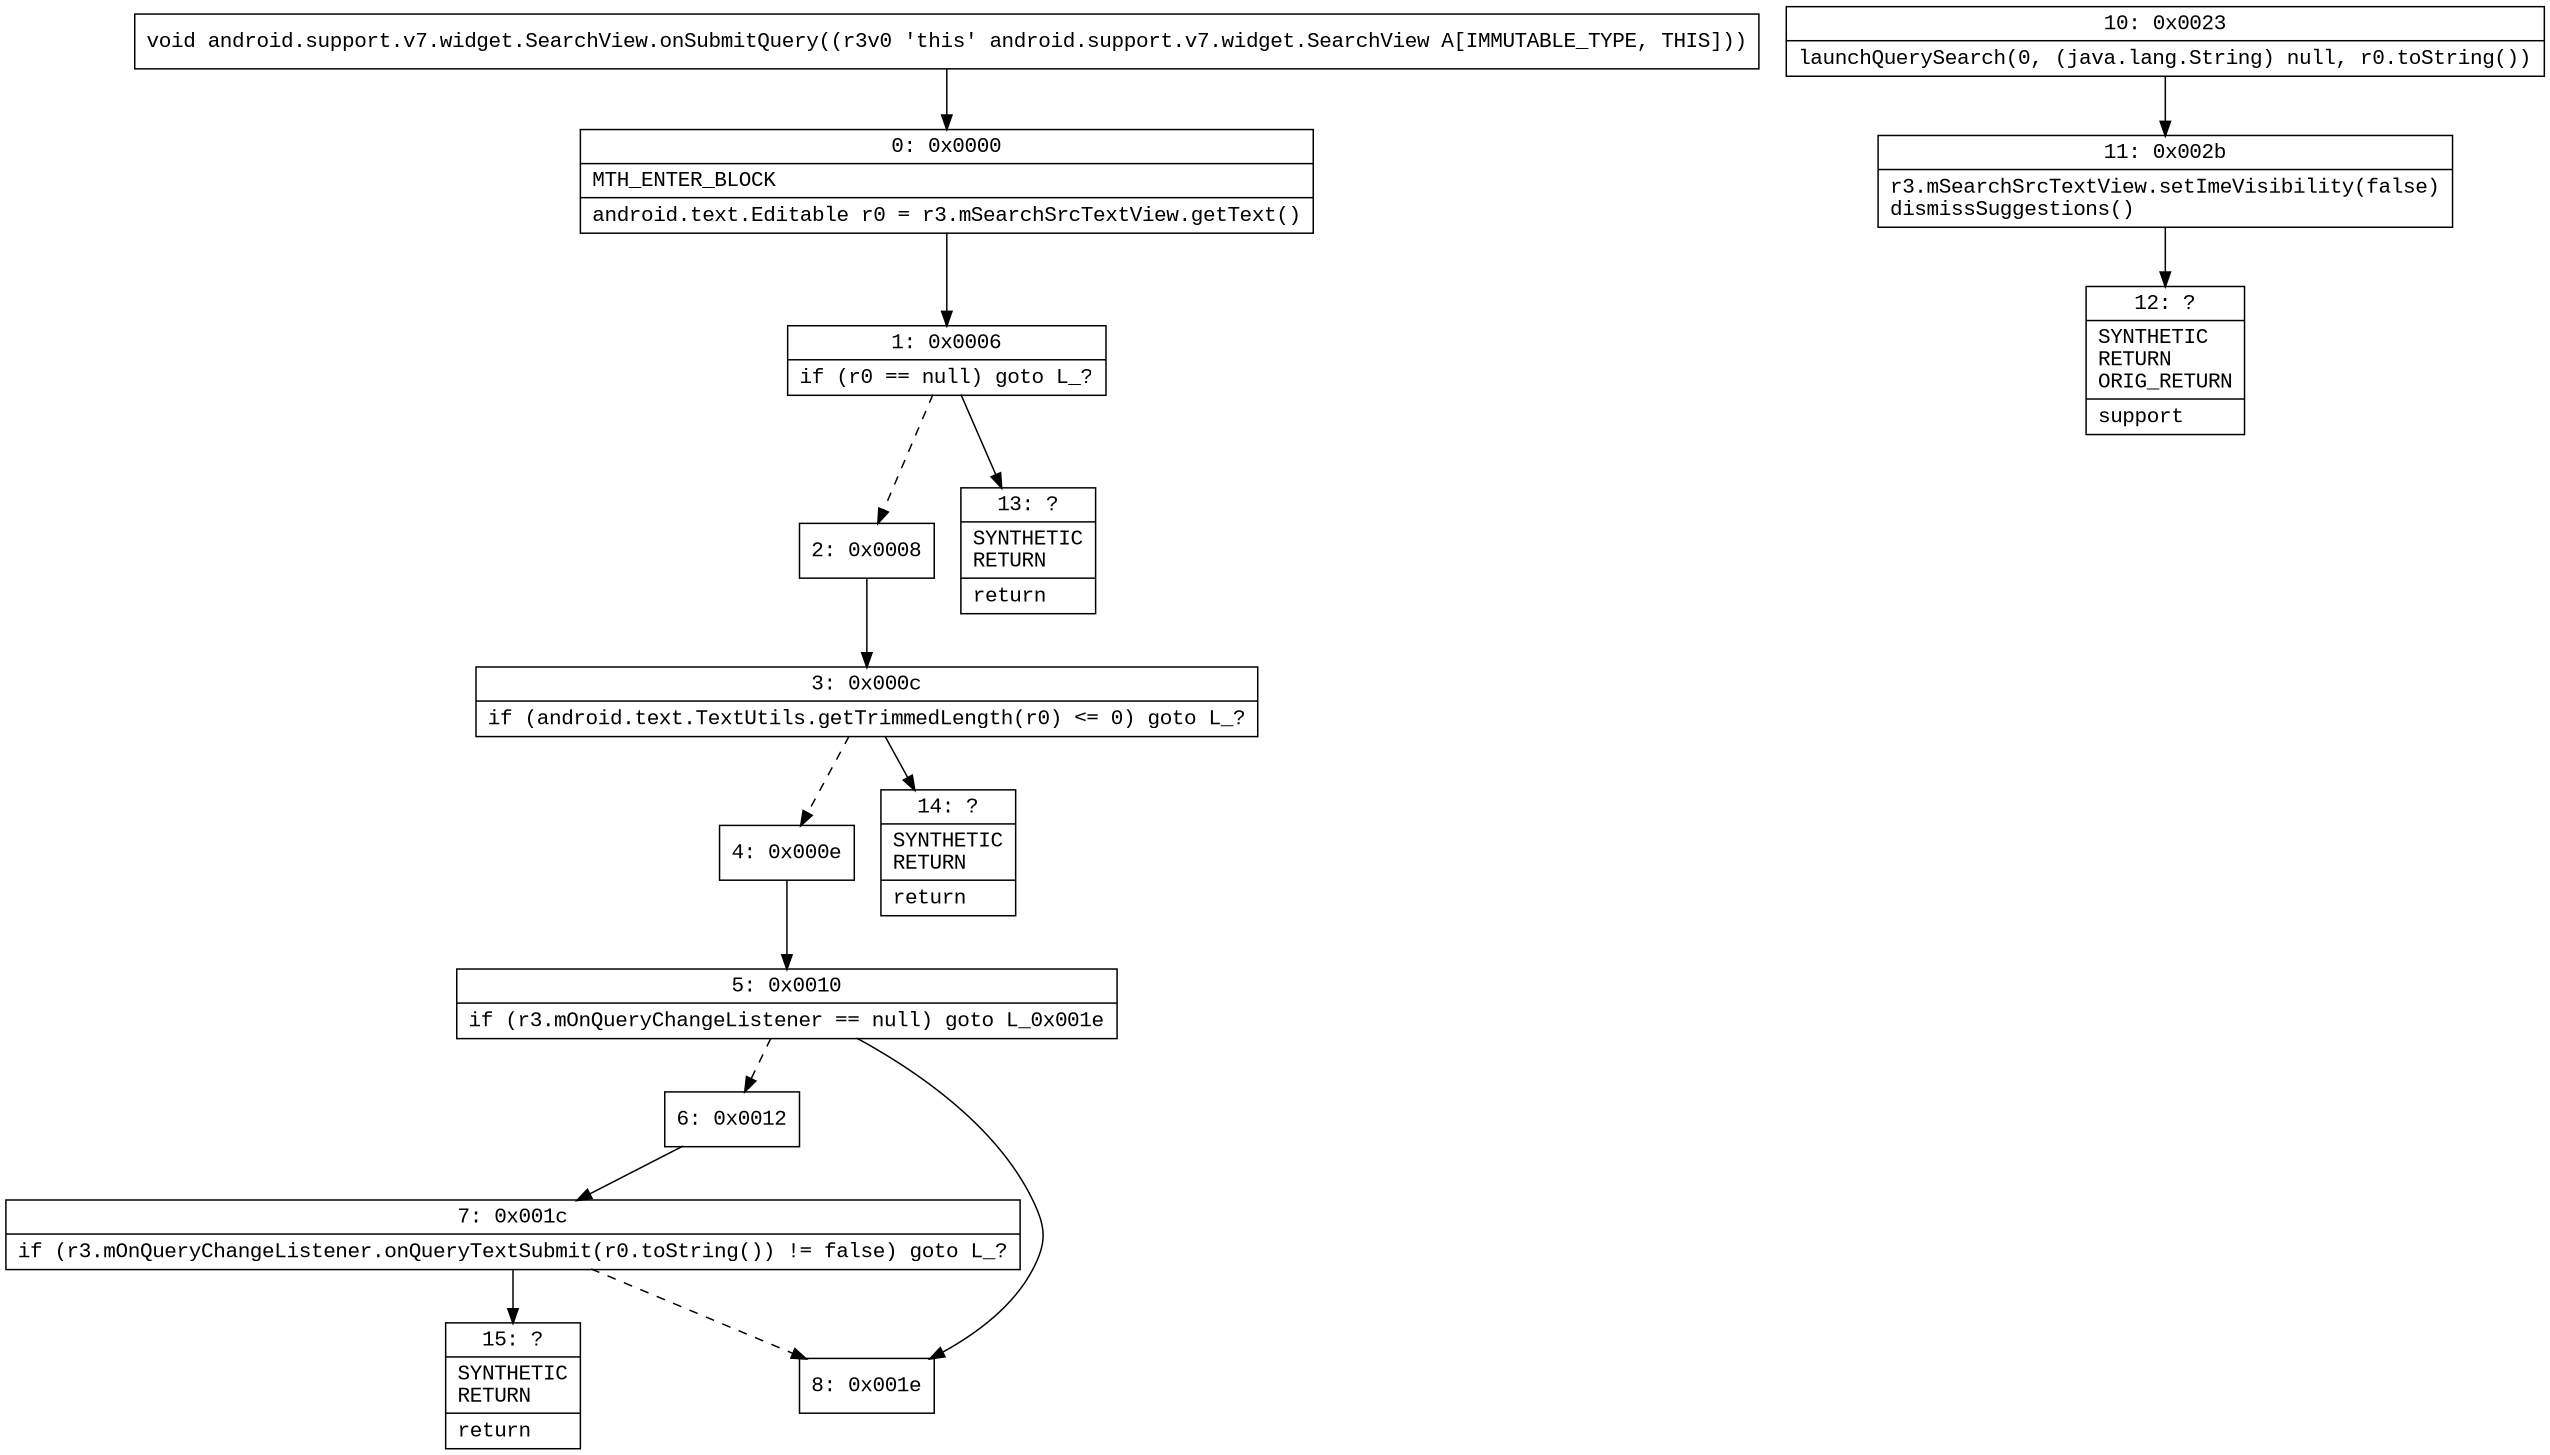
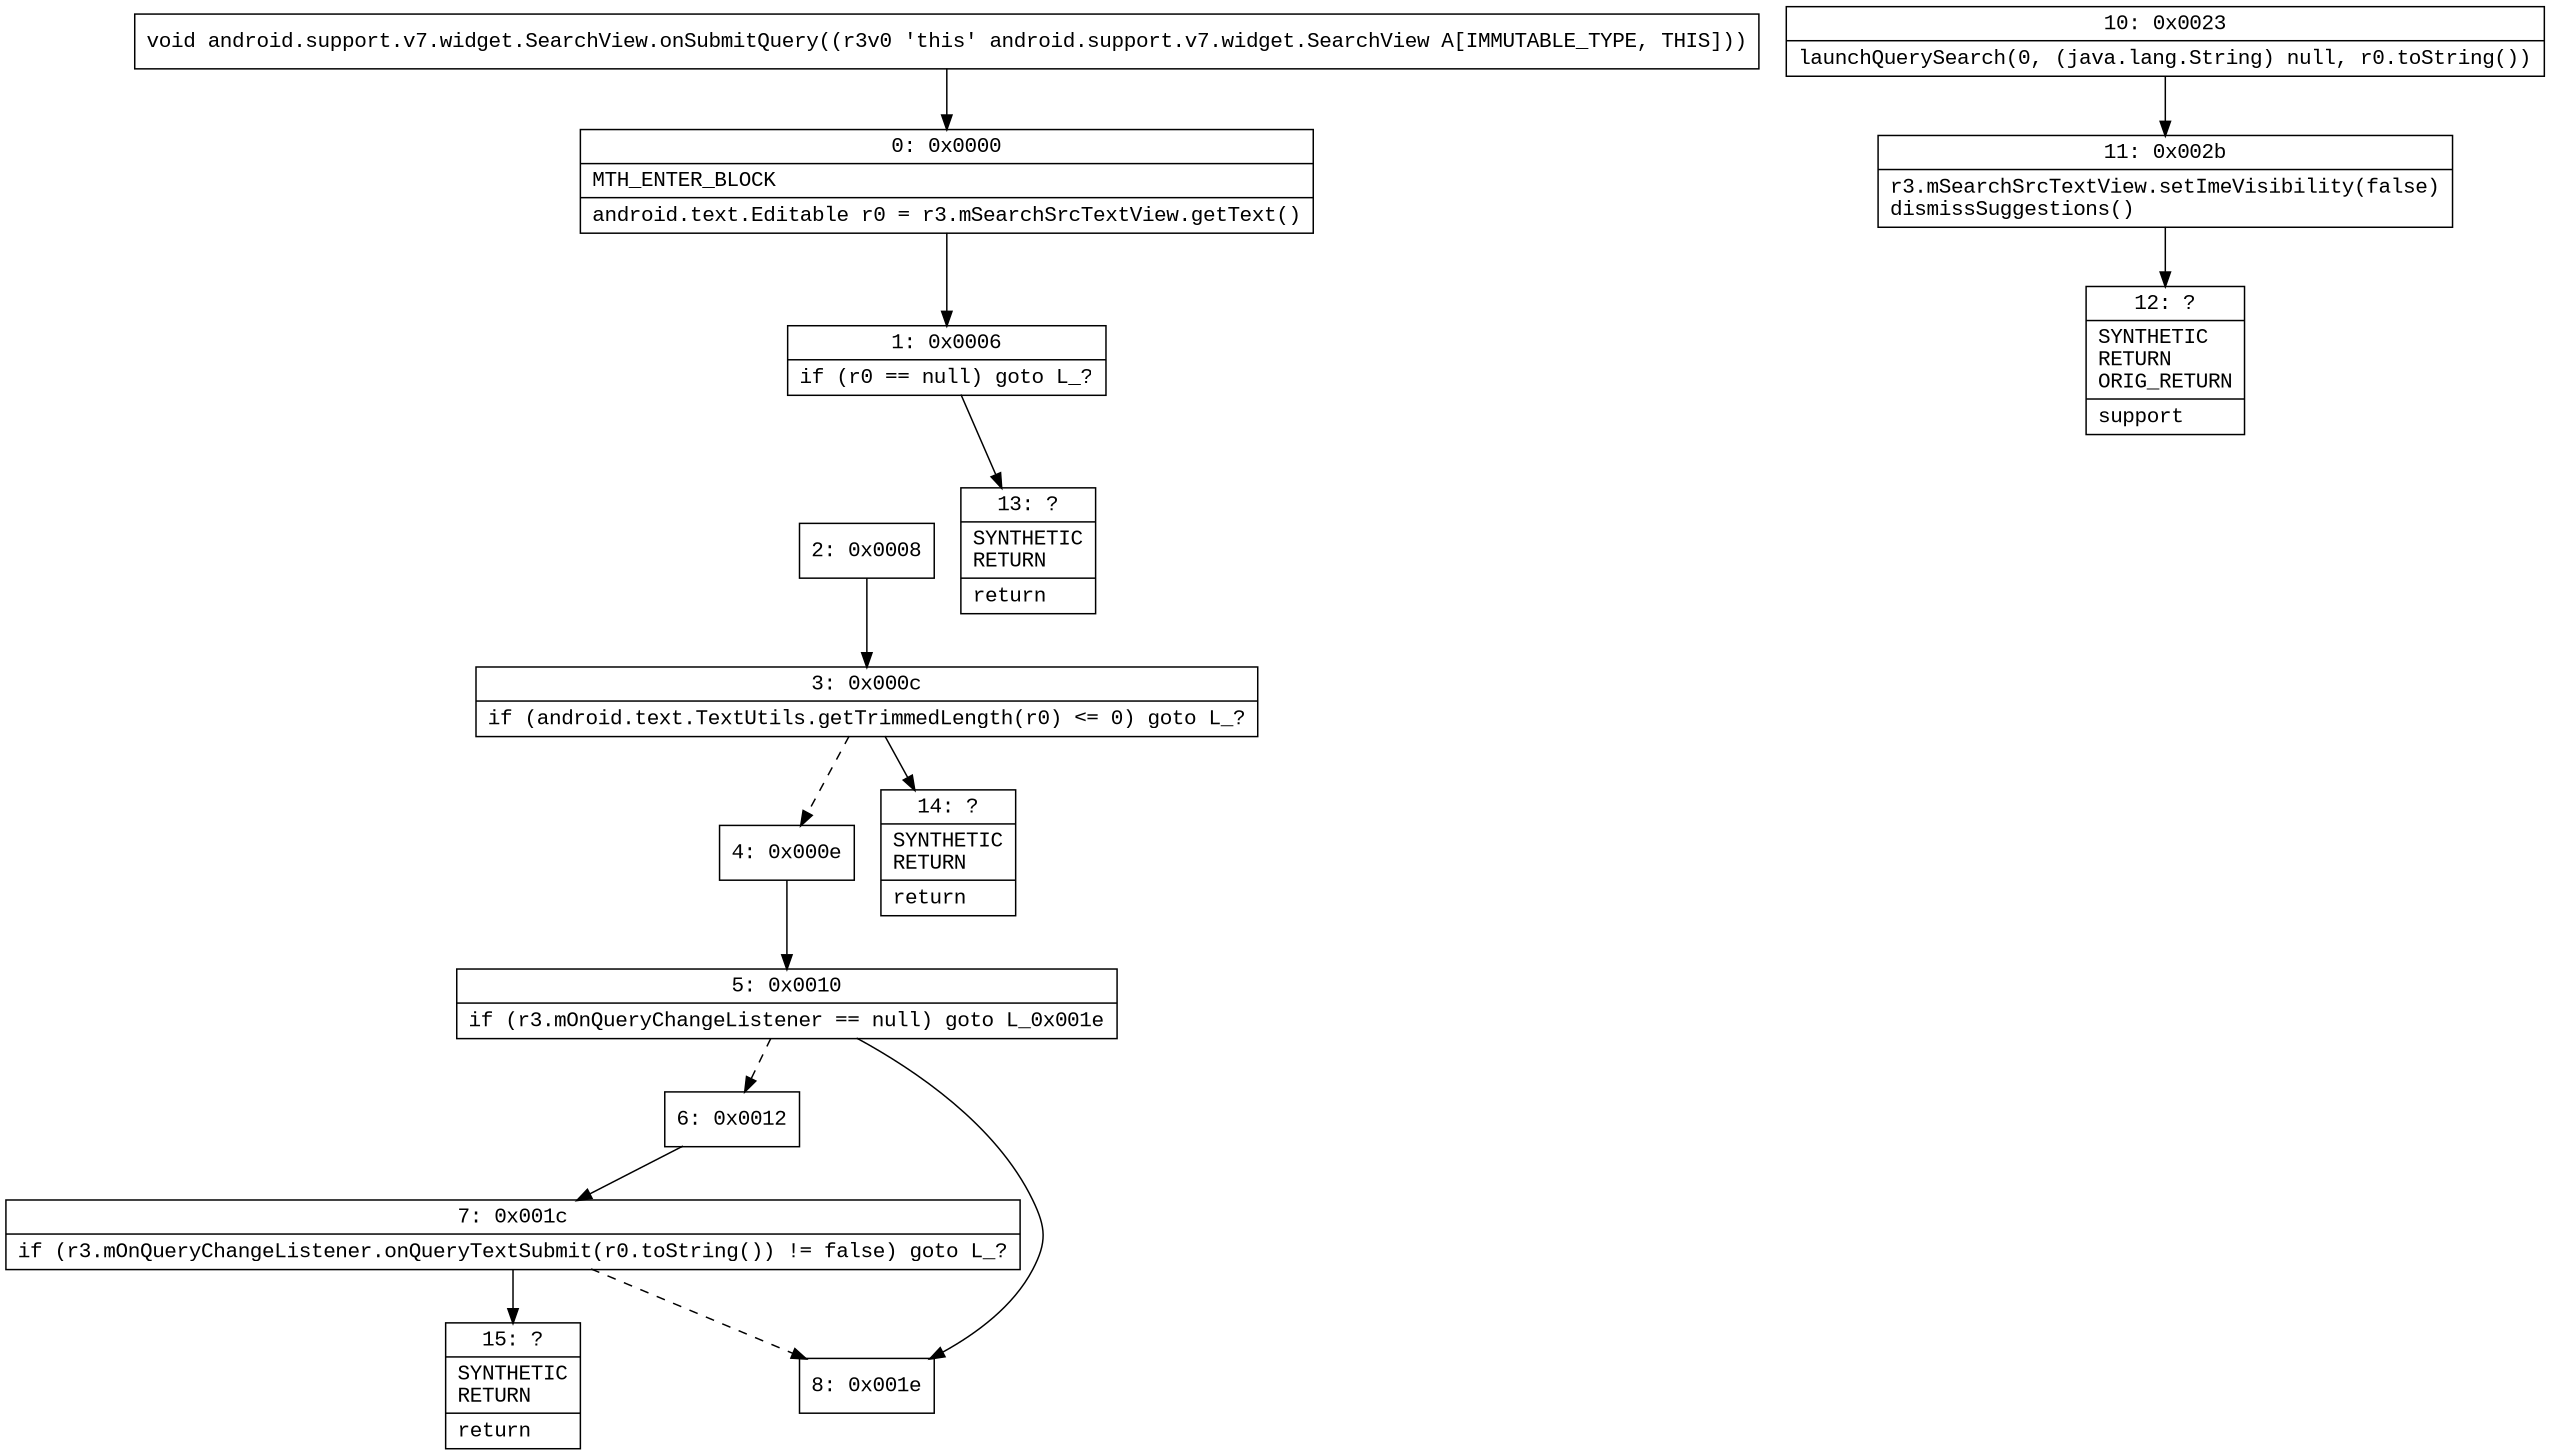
edge "1: 0x0006" -> "2: 0x0008": removed
